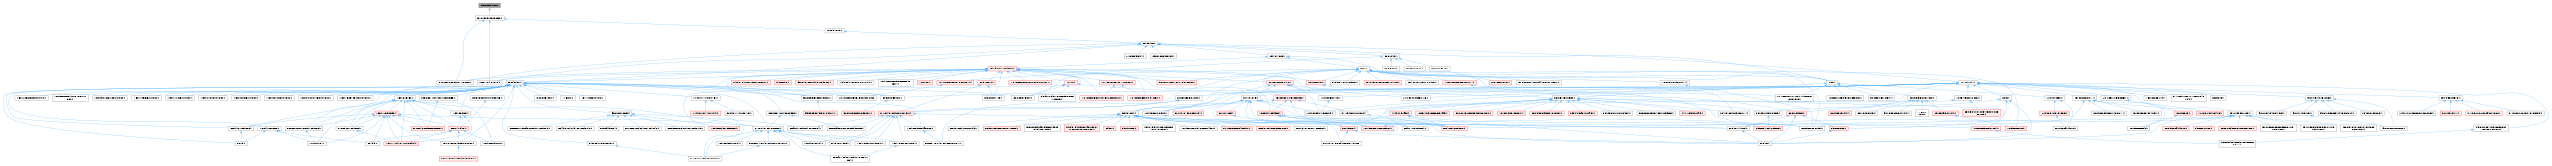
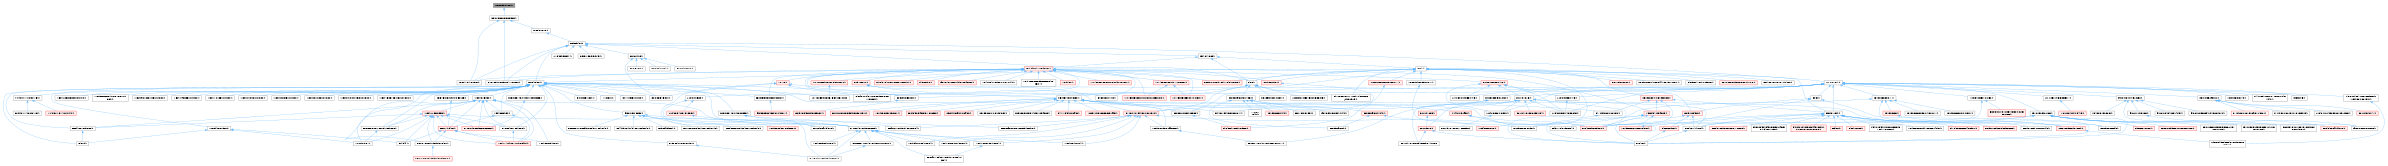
edge "LandscapeRender.h" -> "Task.h": removed
node "RenderGraph.h": added
node "BindingsNode.h": label "BindingsNode.h" -> "MeshGroupPaintTool.h"
